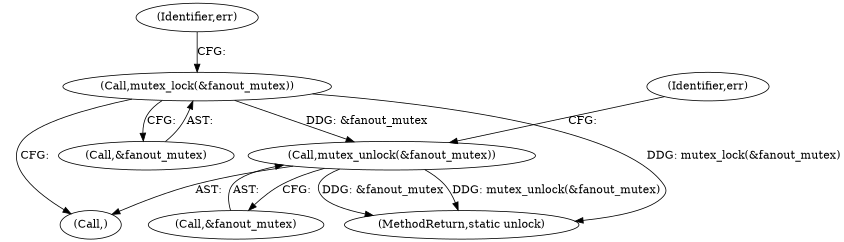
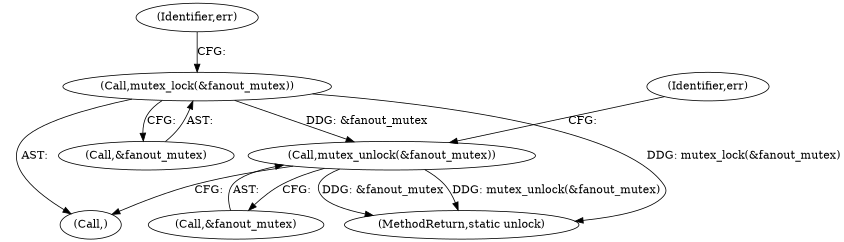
edge "(Call,mutex_lock(&fanout_mutex))" -> "(Call,)": label "CFG: " -> "AST: "
edge "(Call,mutex_unlock(&fanout_mutex))" -> "(Call,)": label "AST: " -> "CFG: "
